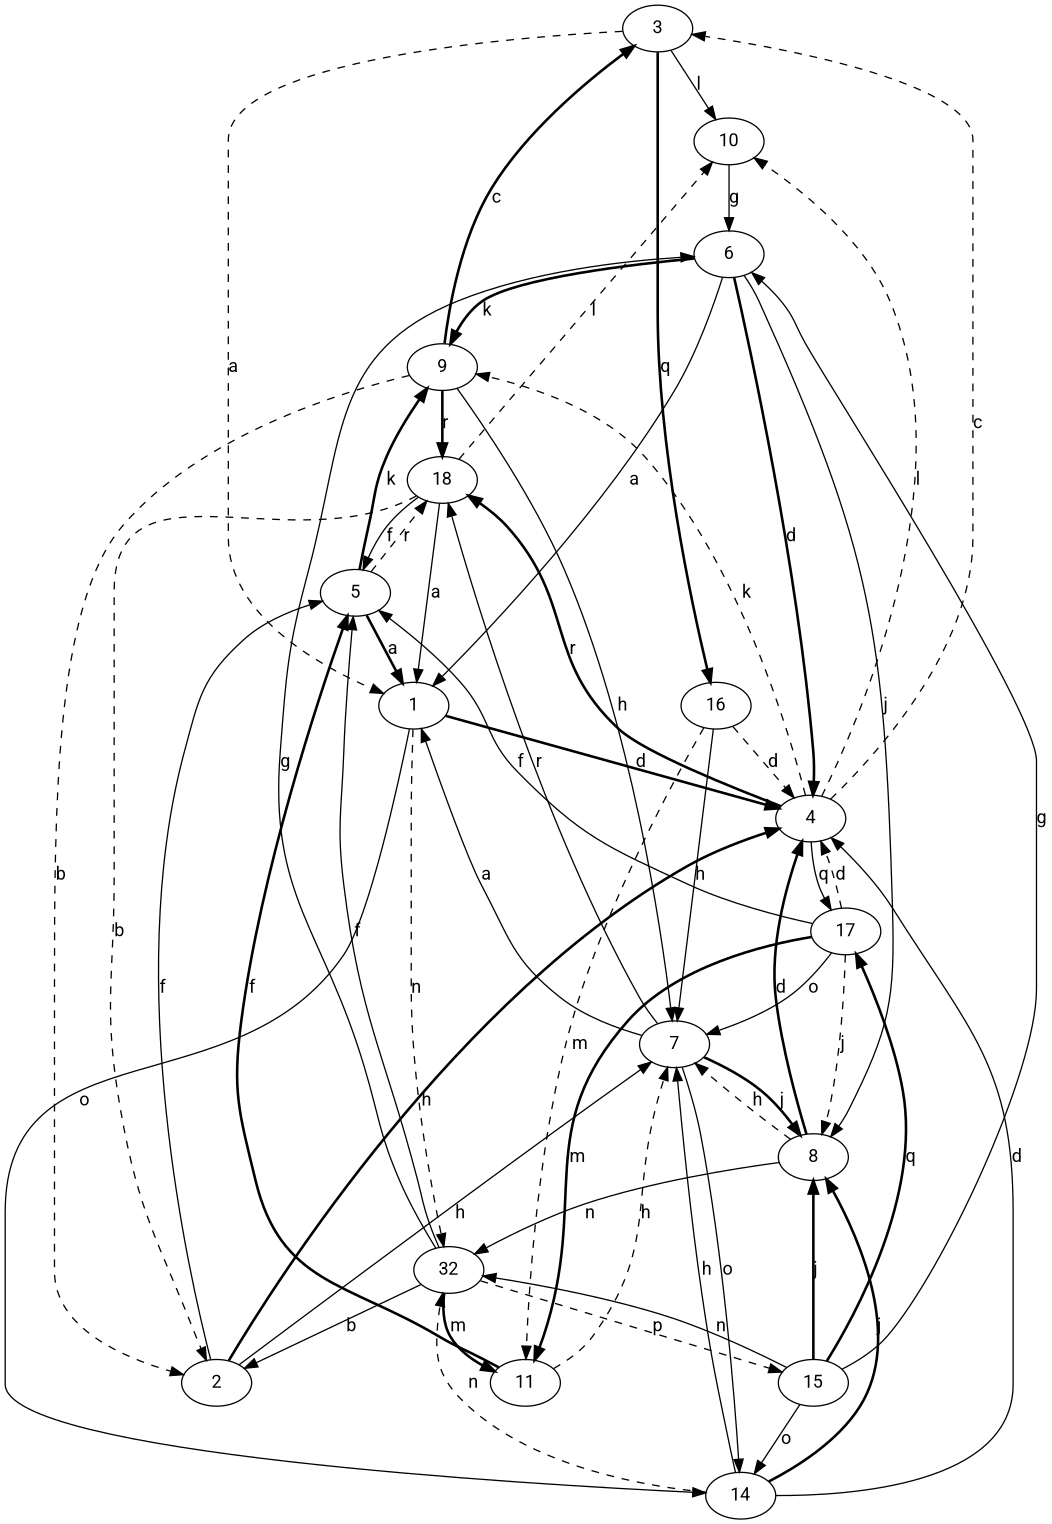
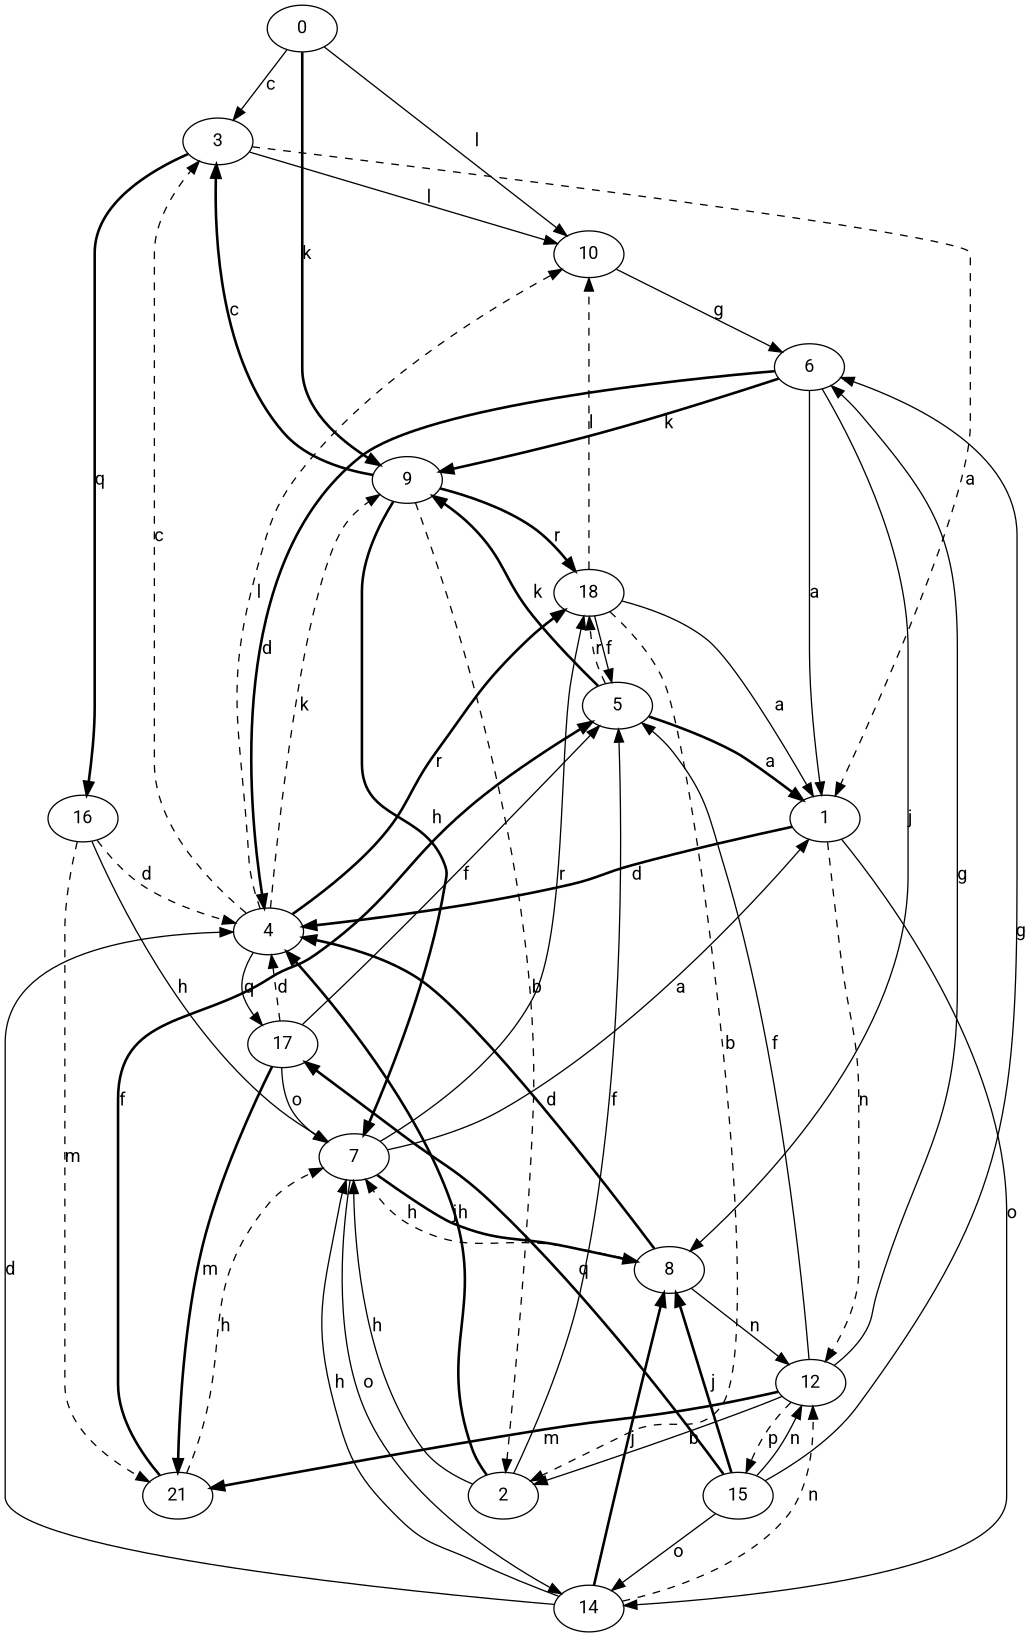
node "0": added
edge "9" -> "7": style solid -> bold
edge "17" -> "8": removed, label "j"
node "32": label "32" -> "12"
node "11": label "11" -> "21"
